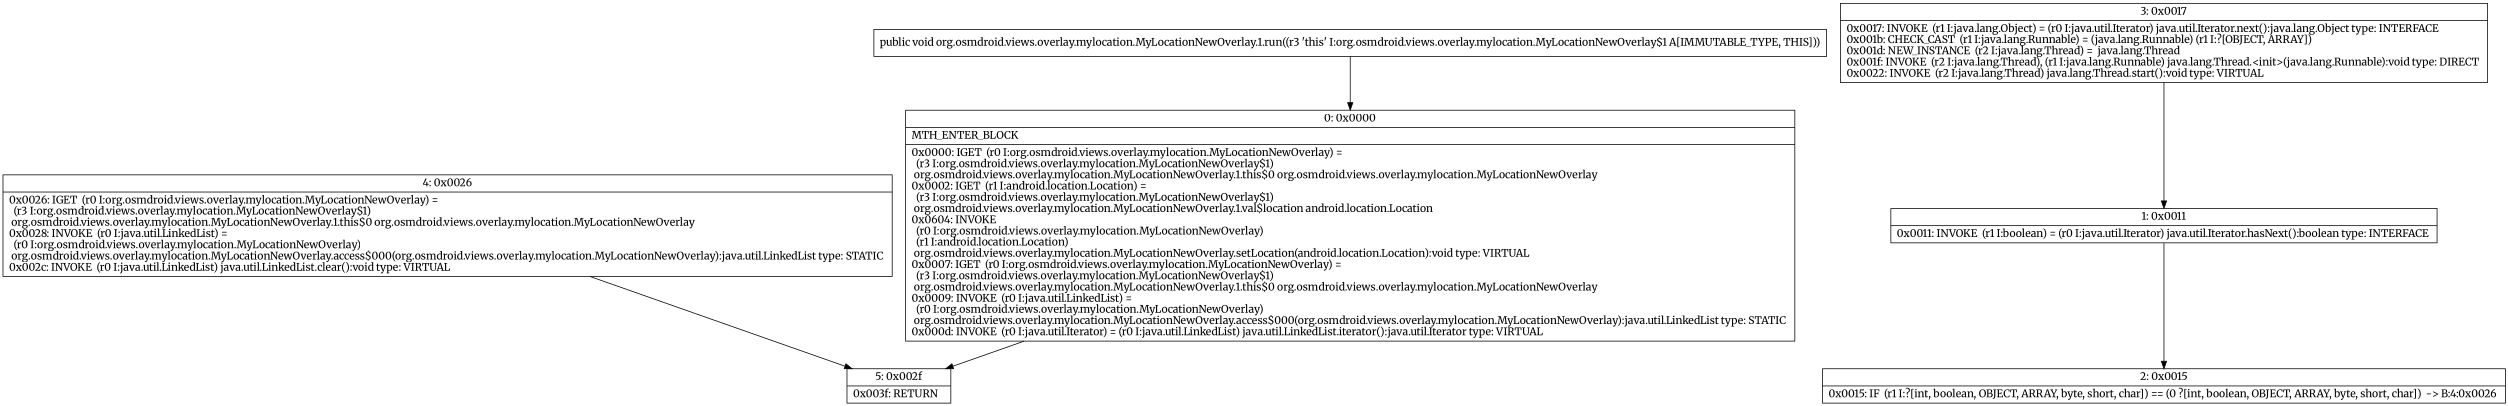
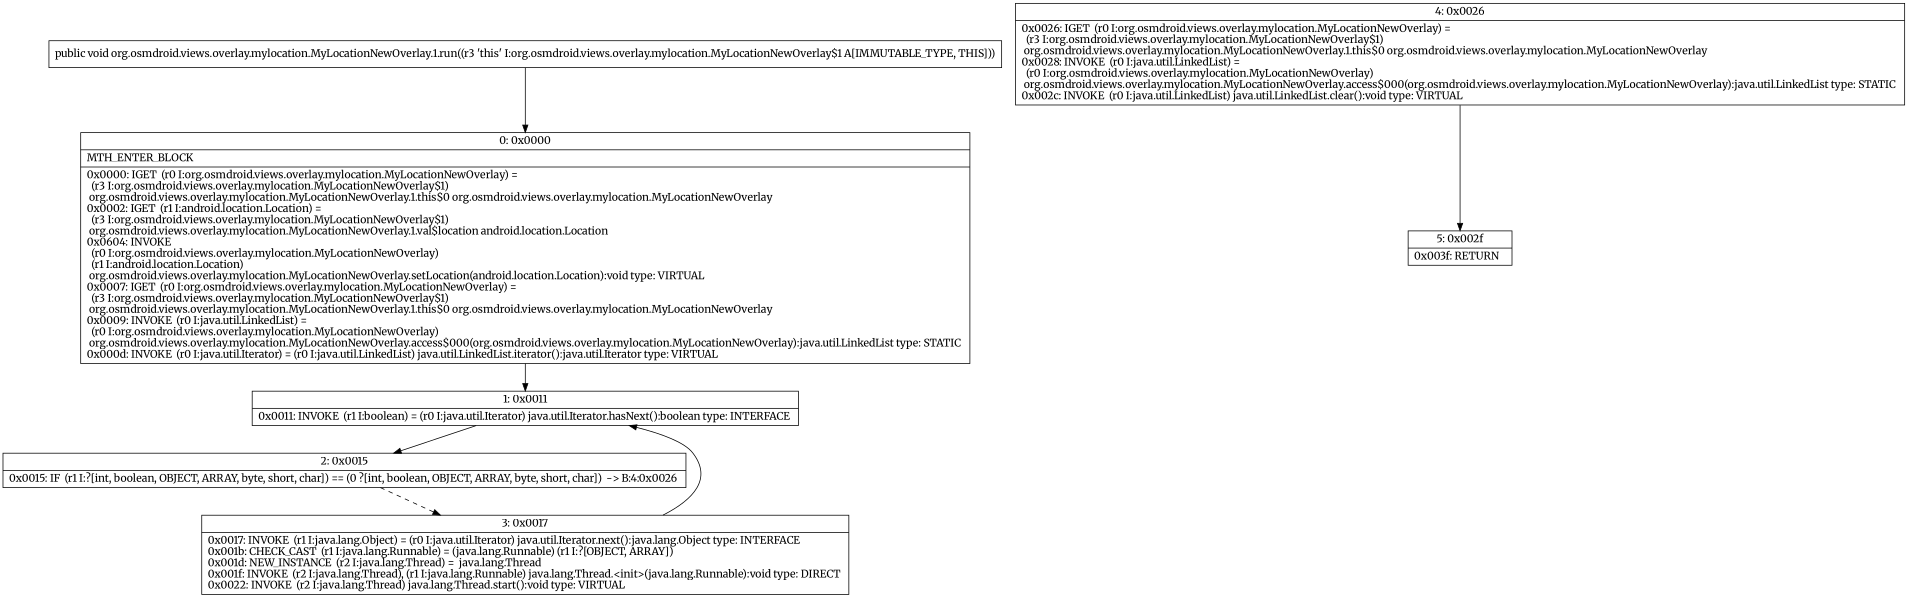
edge "0: 0x0000" -> "5: 0x002f": now "0: 0x0000" -> "1: 0x0011"
edge "2: 0x0015" -> "3: 0x0017": added
